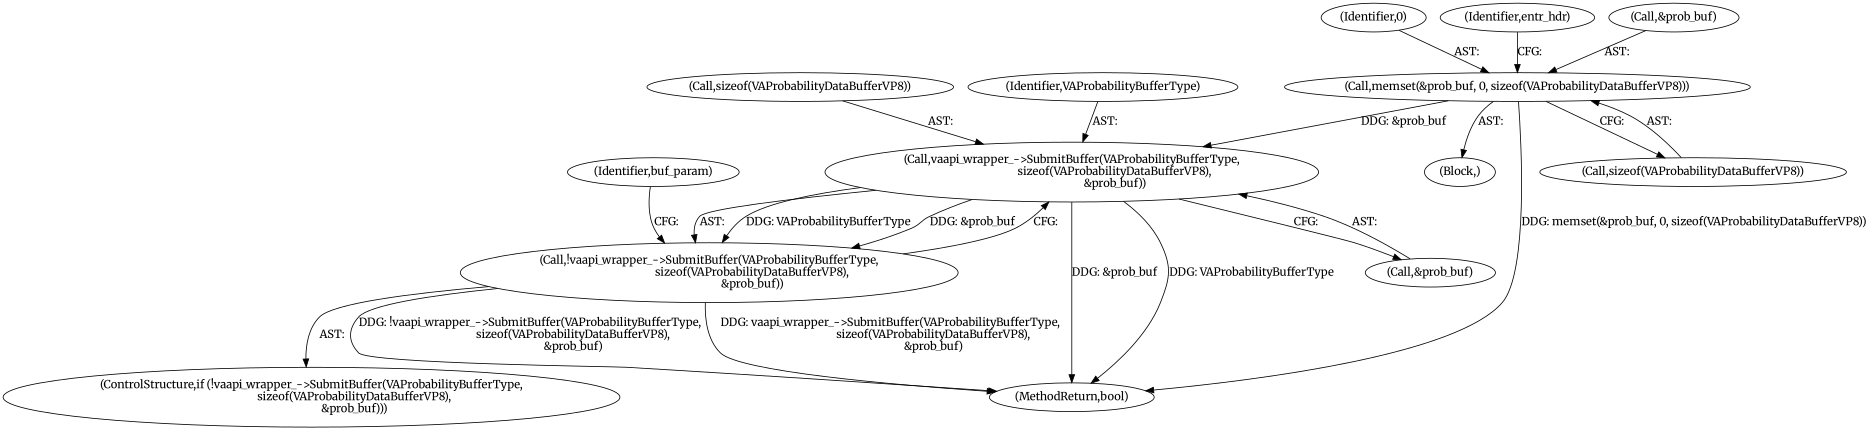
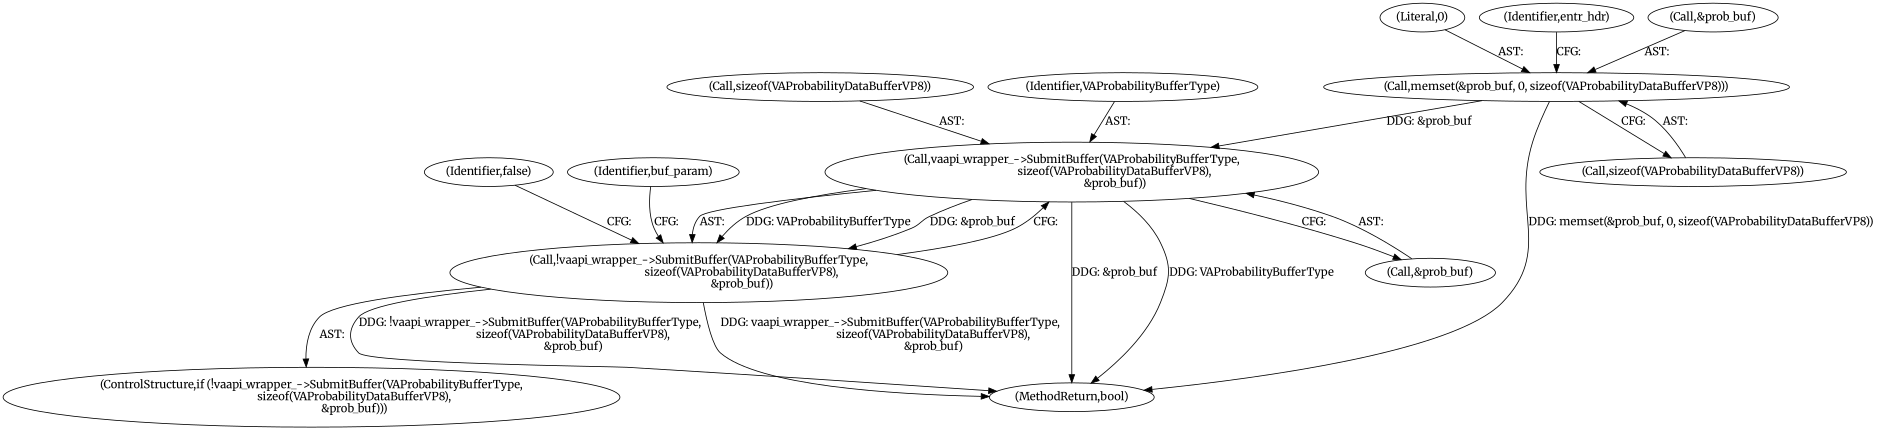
node "(Identifier,0)": label "(Identifier,0)" -> "(Literal,0)"
node "(Identifier,false)": added
node "(Block,)": removed
